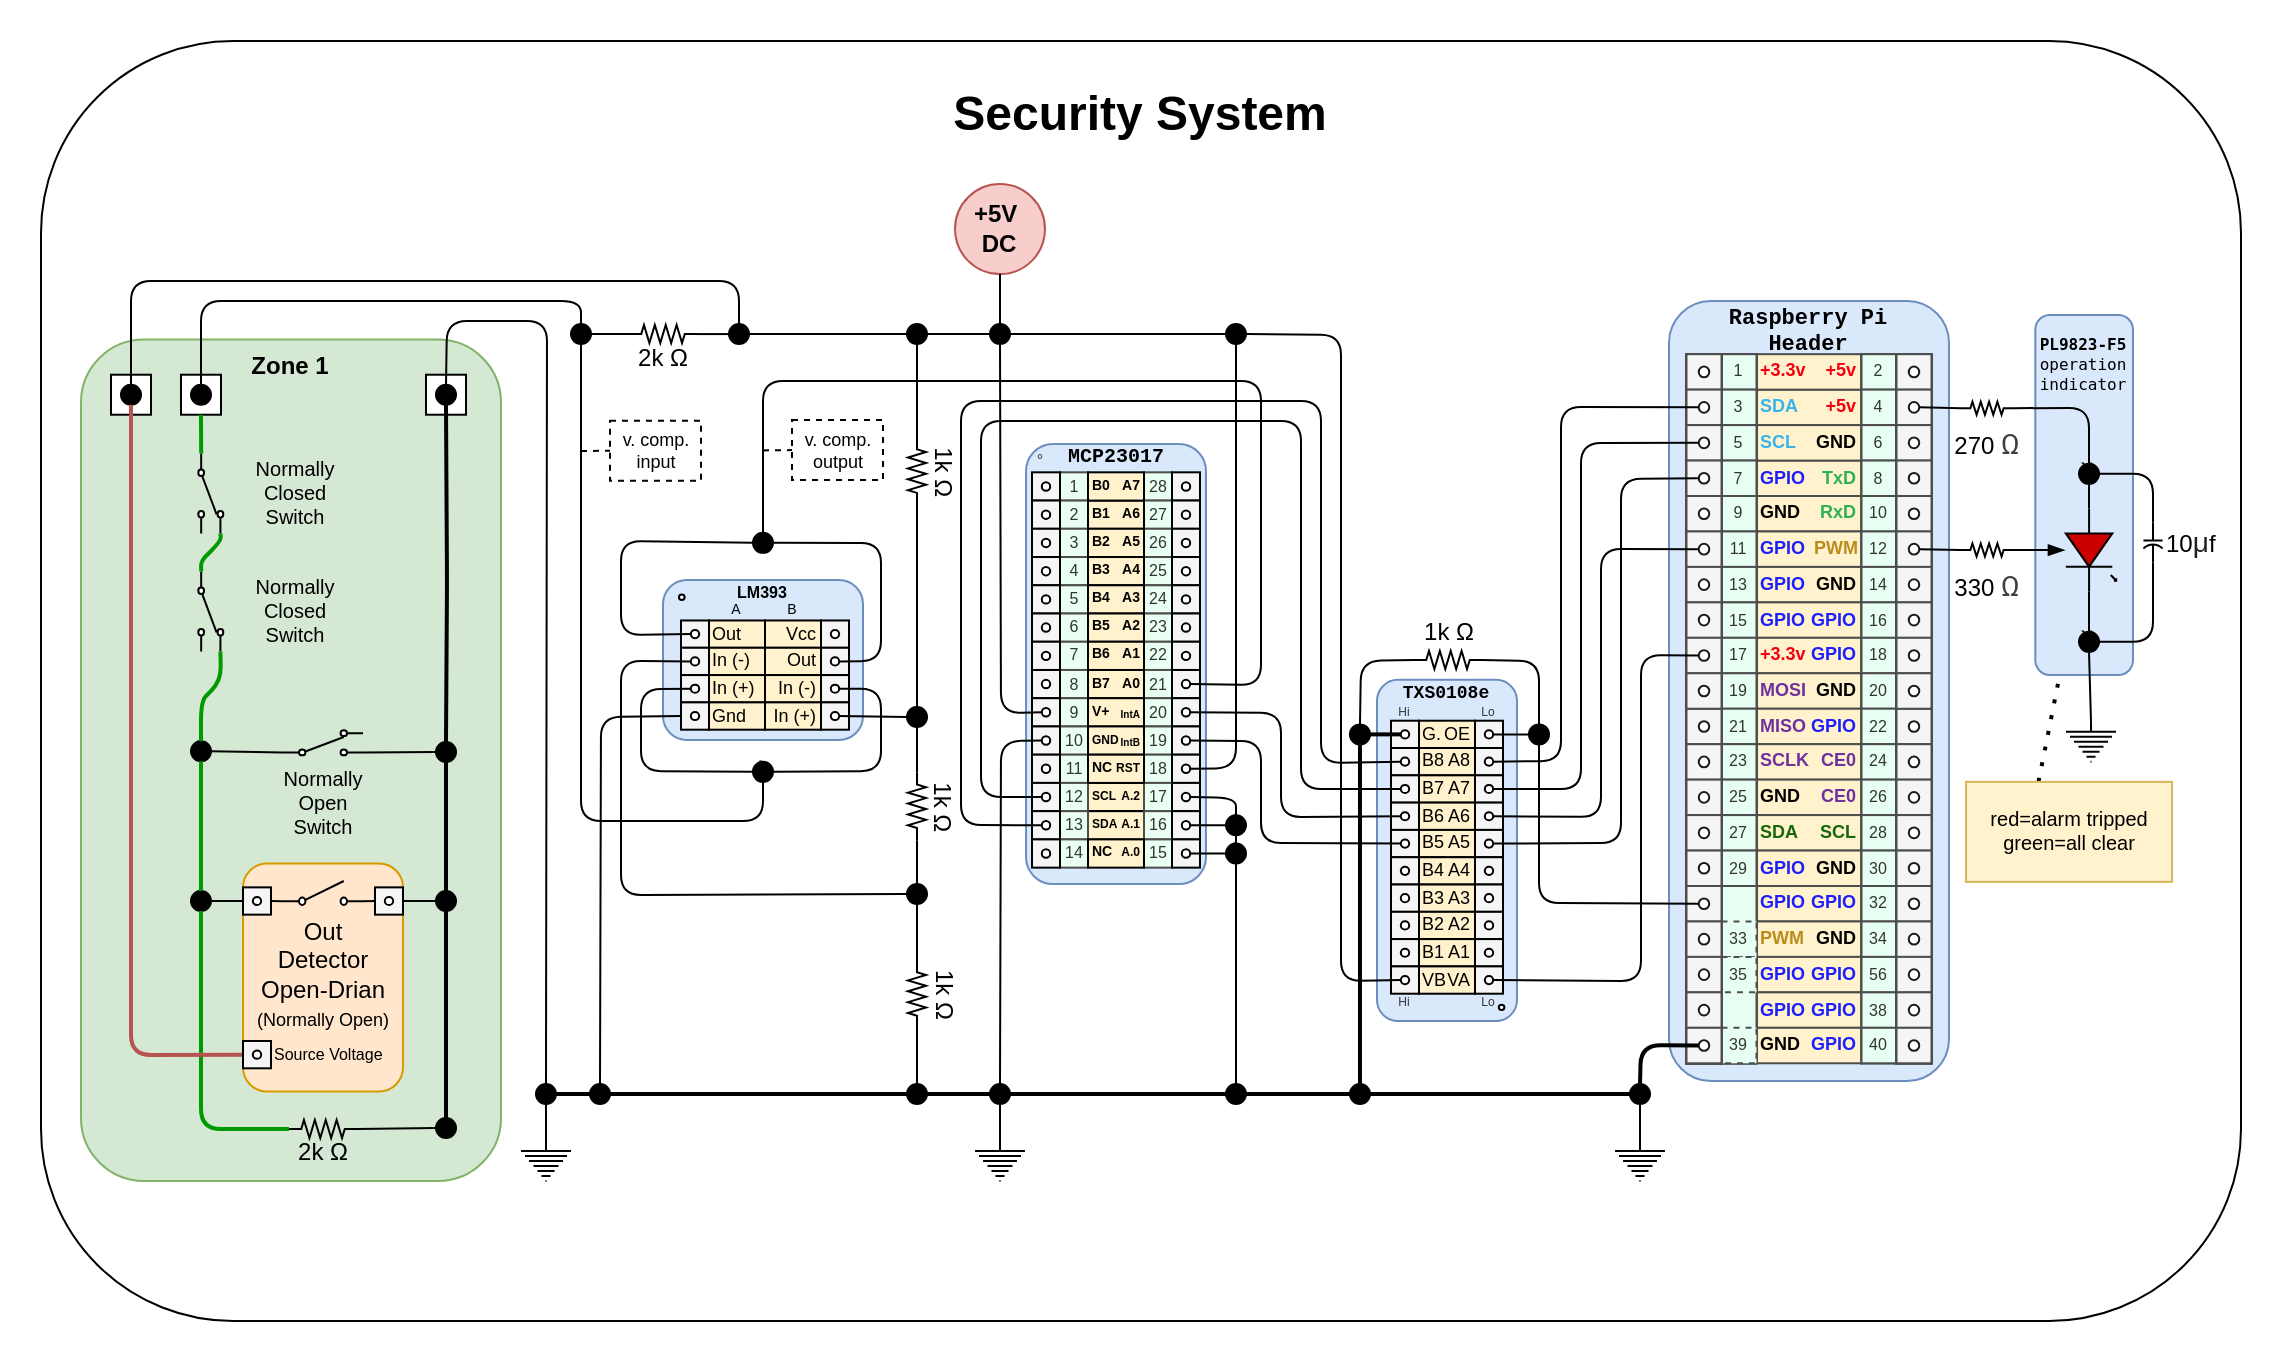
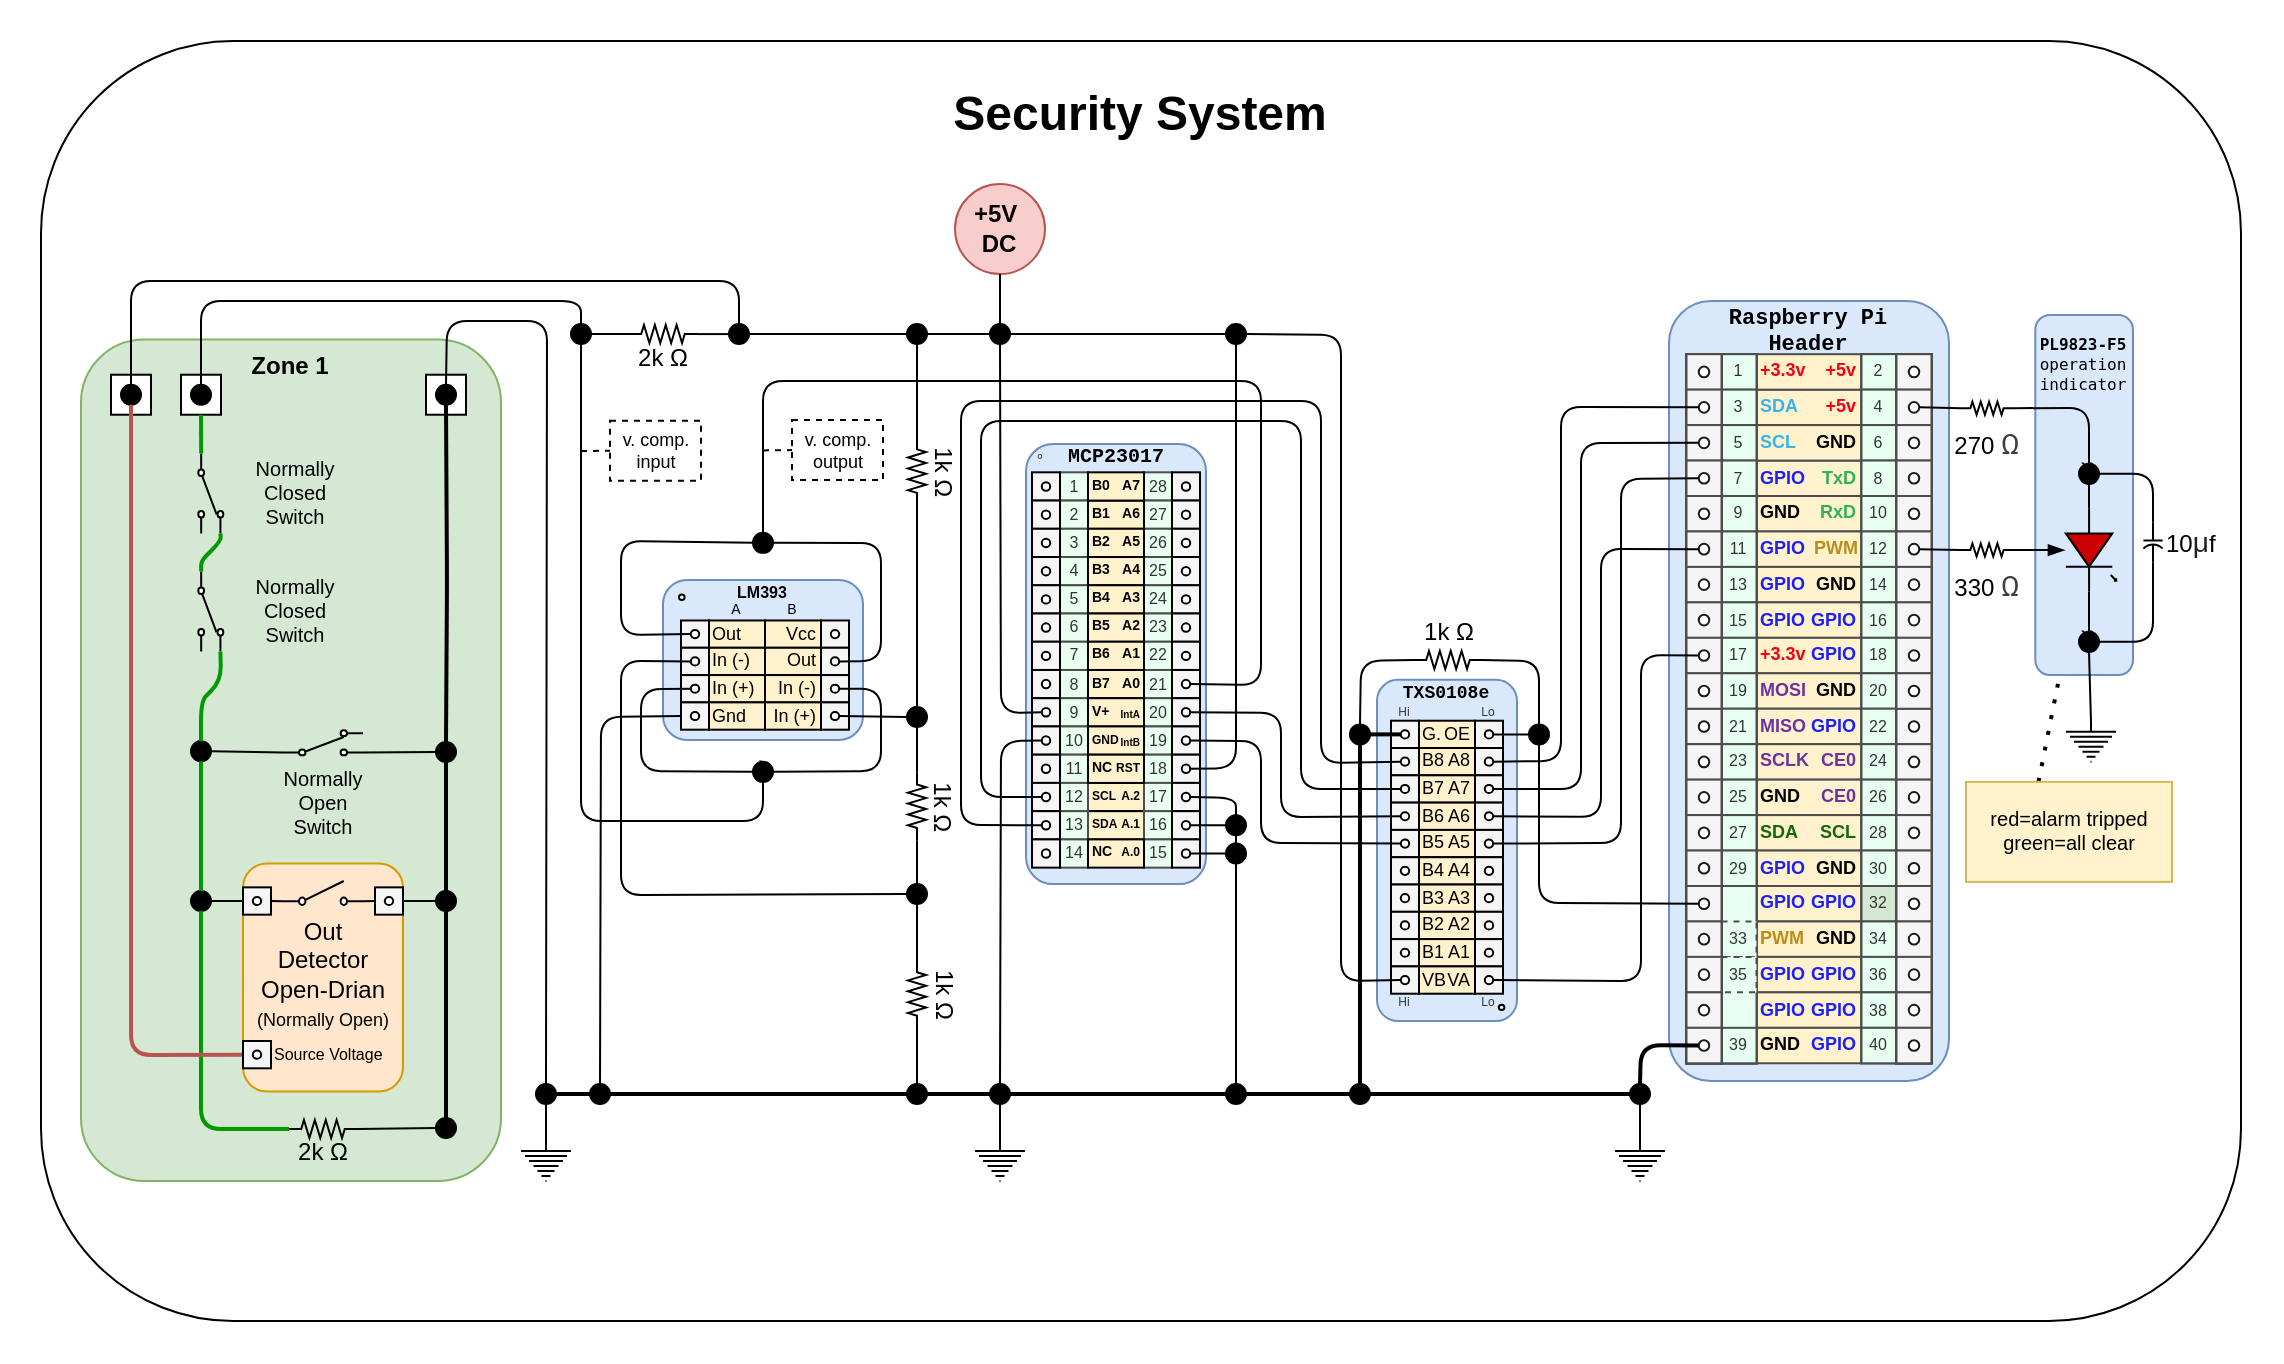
node "32": fillcolor #e7fff2 -> #d5e8d4
node "56": label "56" -> "36"
node "39": style dashed -> solid
